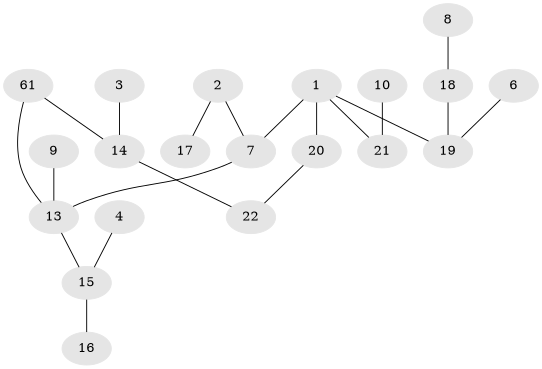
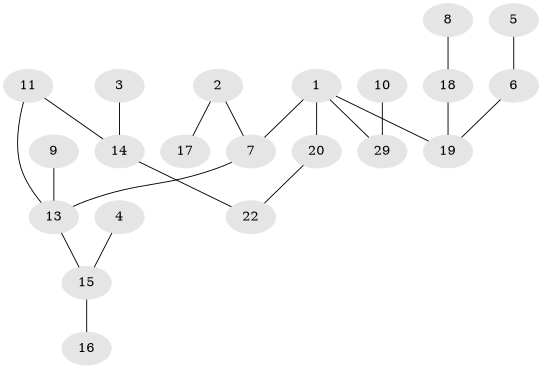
node "5": added
node "61": label "61" -> "11"
node "21": label "21" -> "29"
